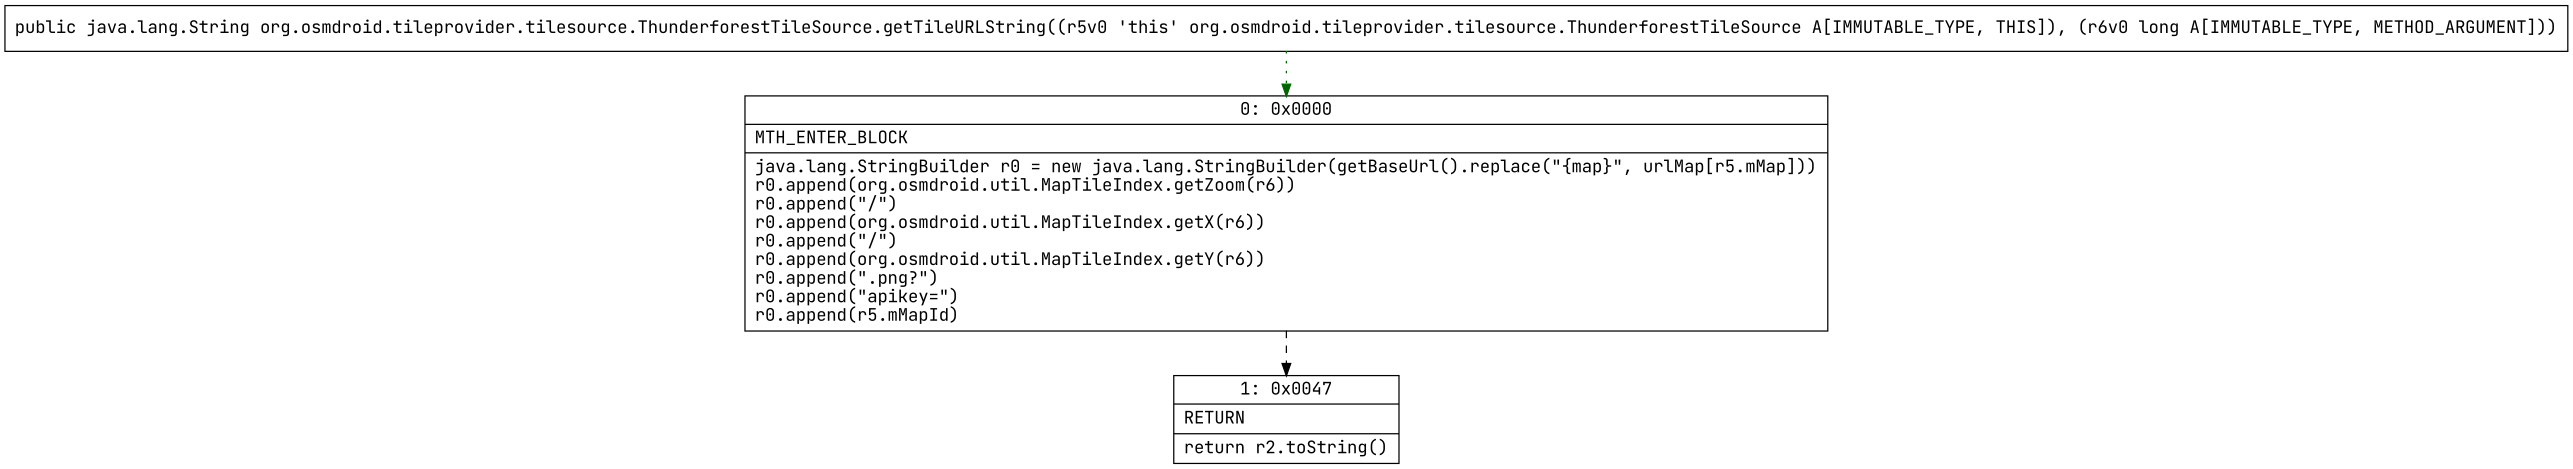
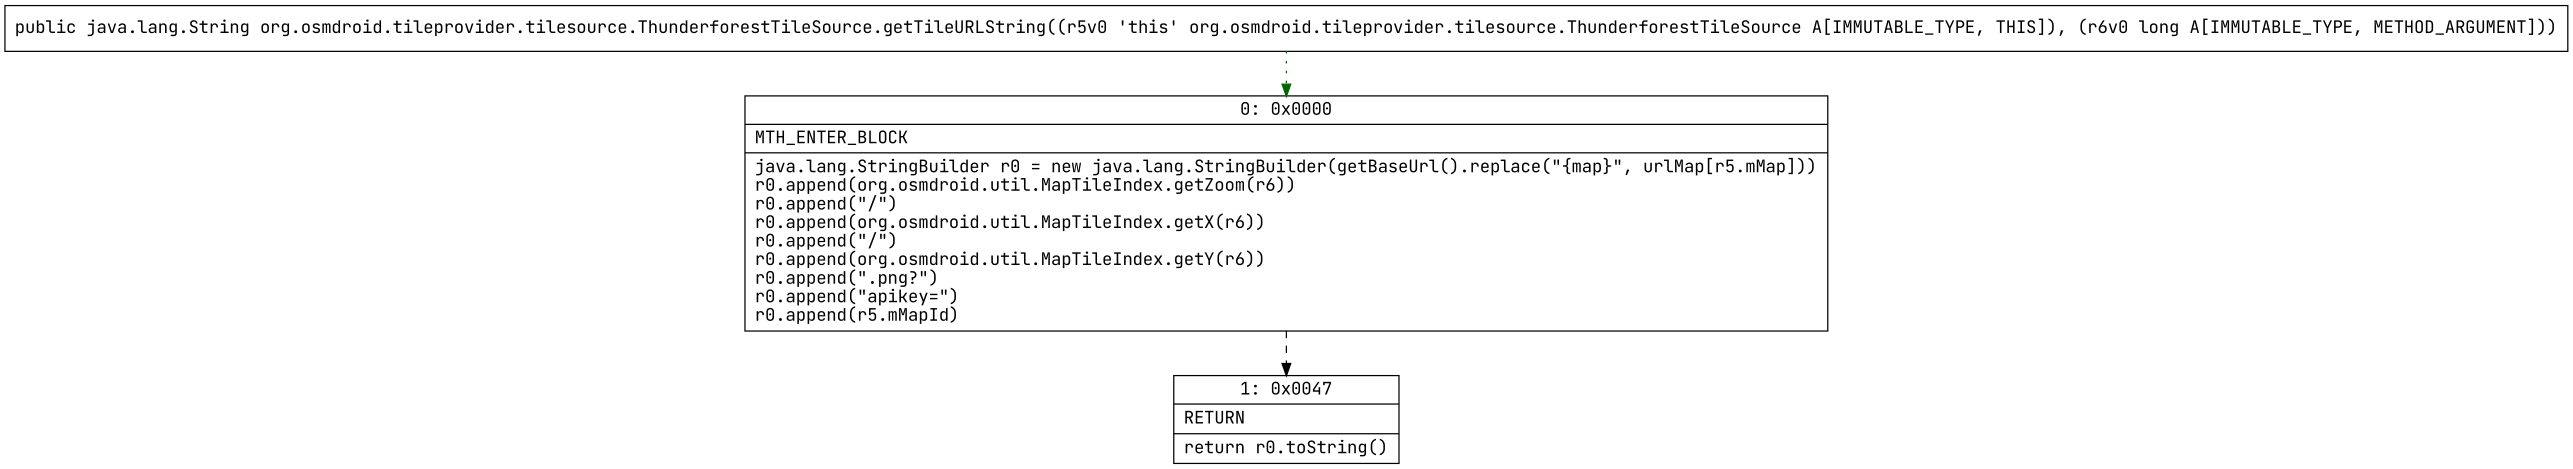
node "1: 0x0047": text "return r2.toString()" -> "return r0.toString()"
